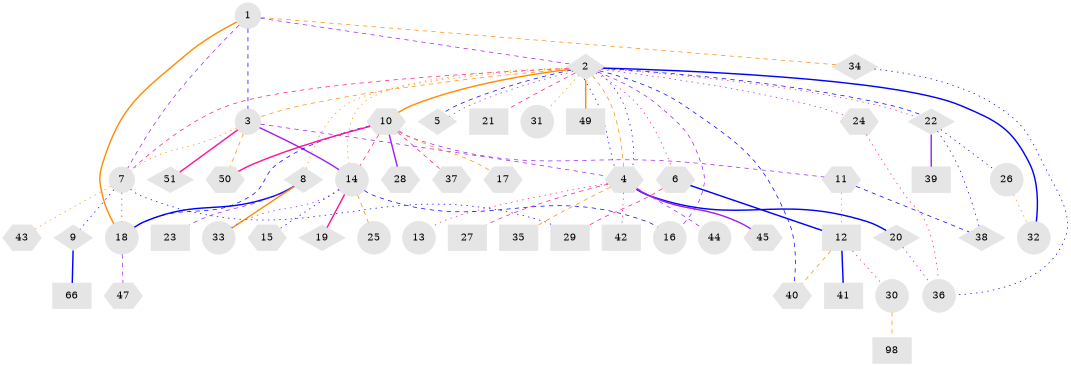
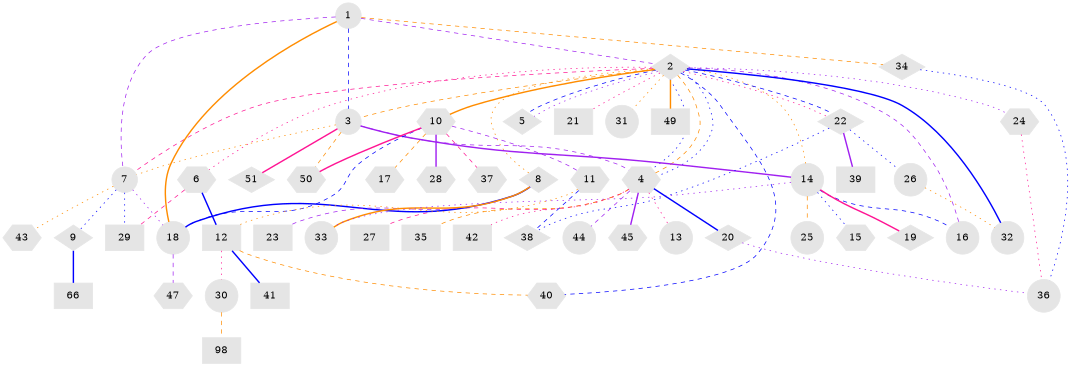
edge "2" -- "21": style dashed -> dotted
edge "10" -- "14": removed
